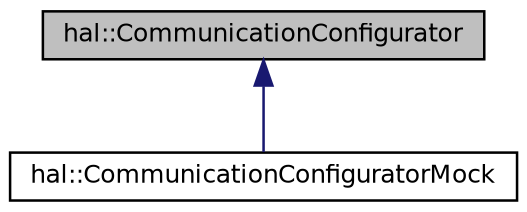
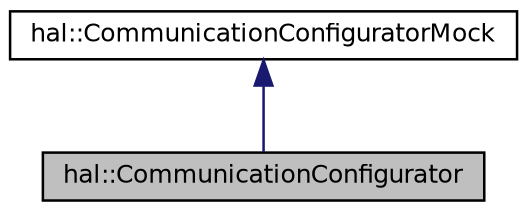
edge "hal::CommunicationConfiguratorMock" -> "hal::CommunicationConfigurator": reversed
